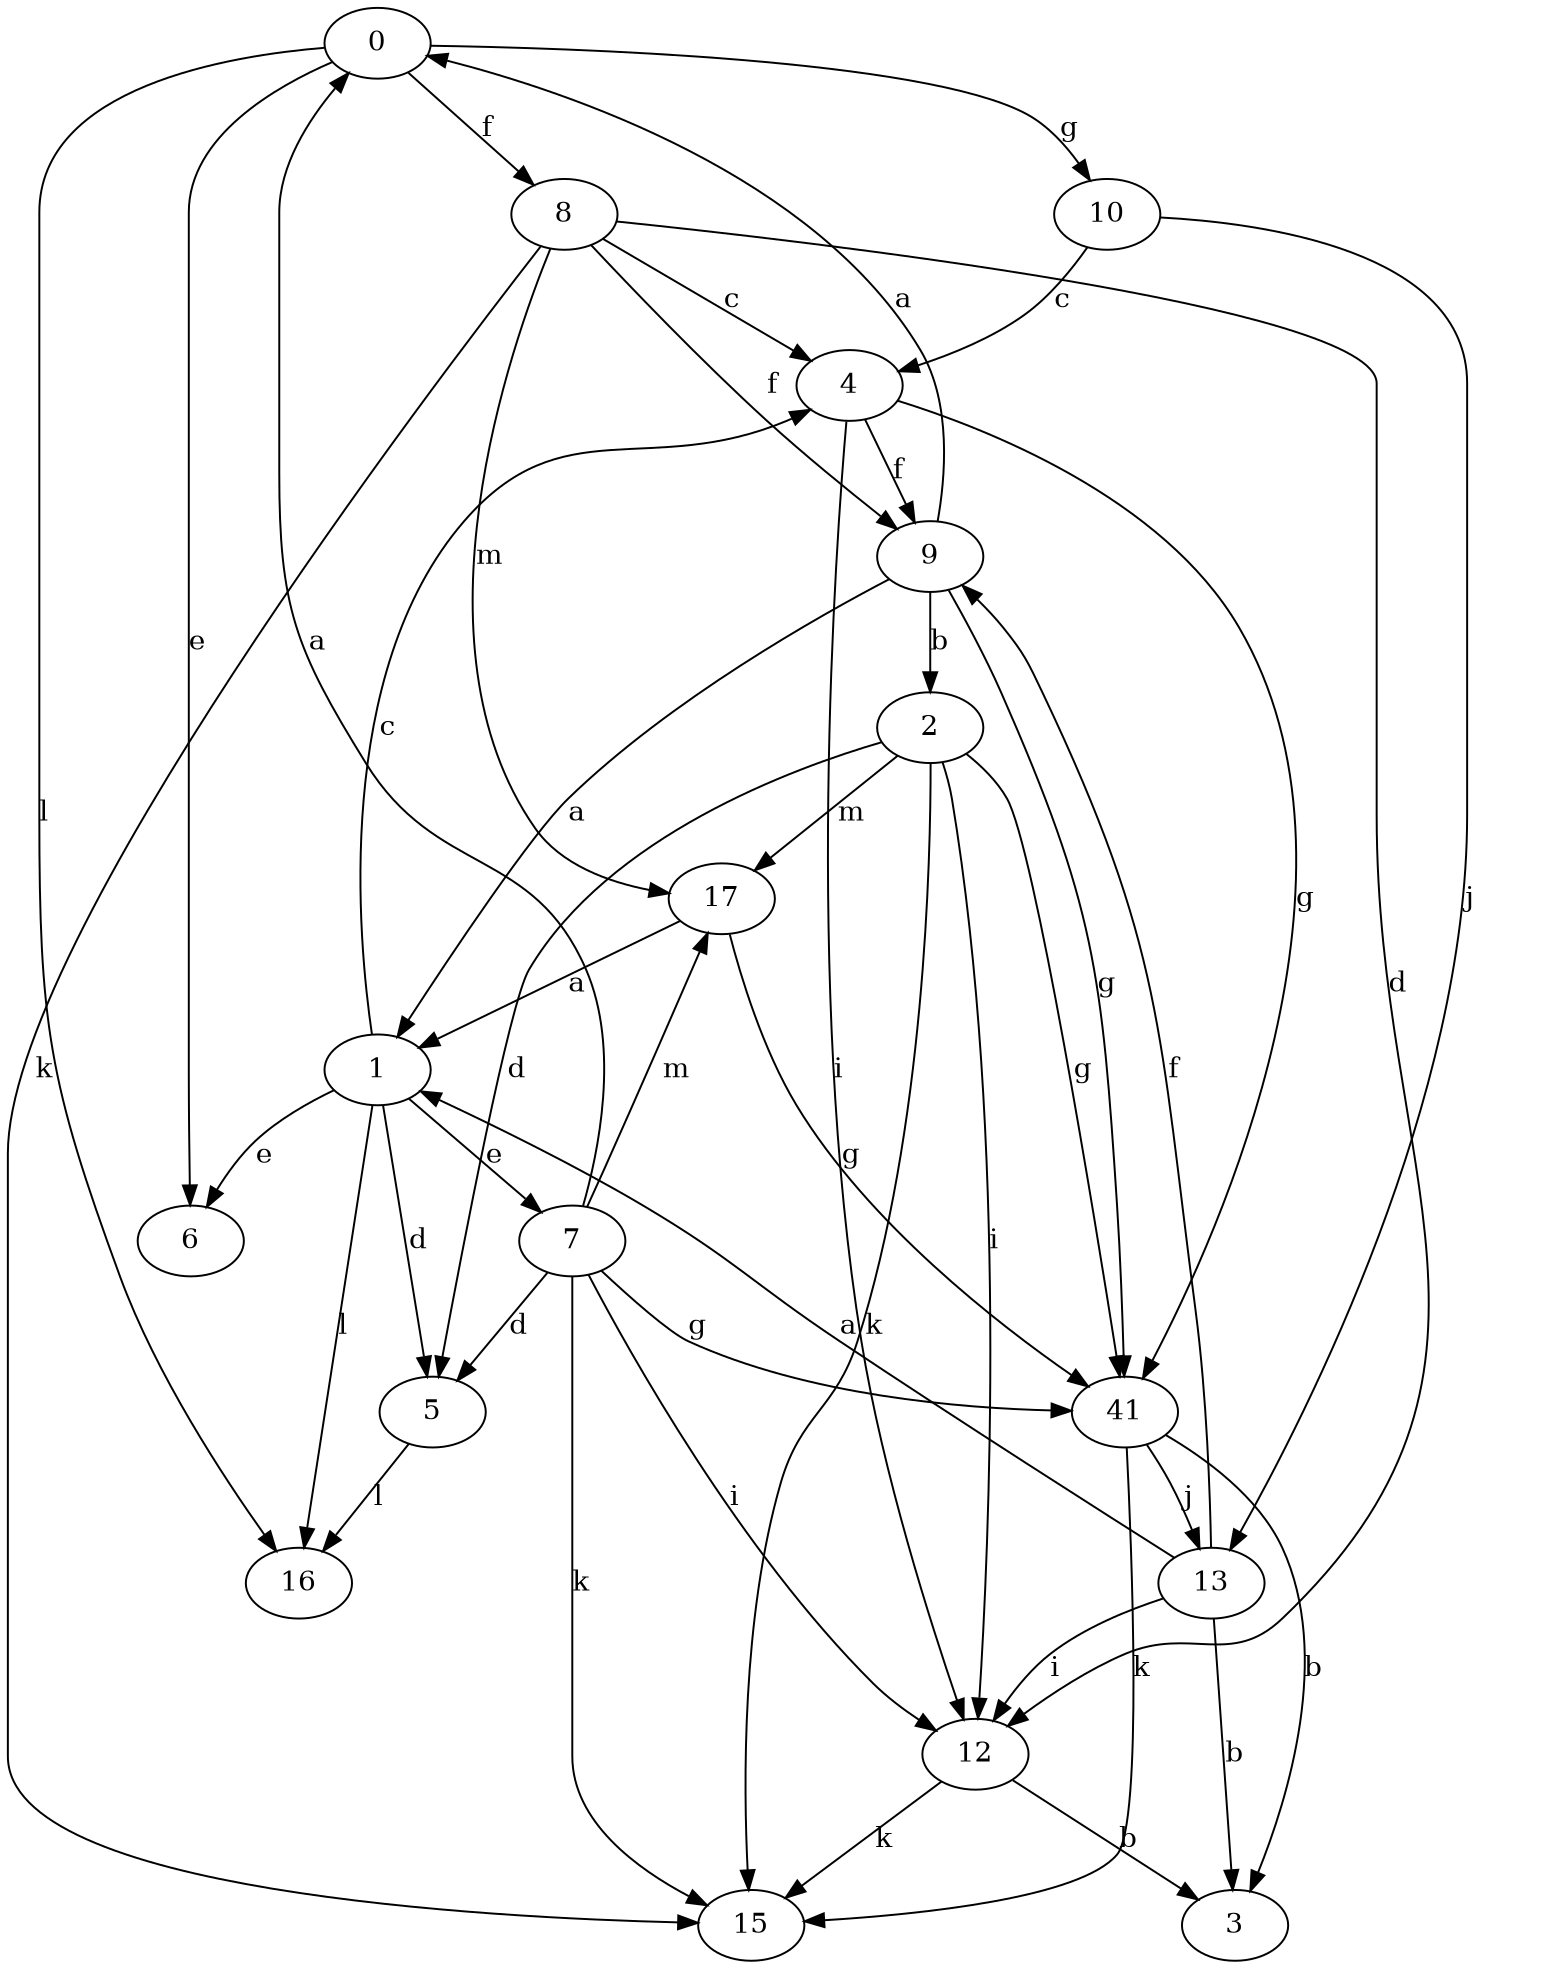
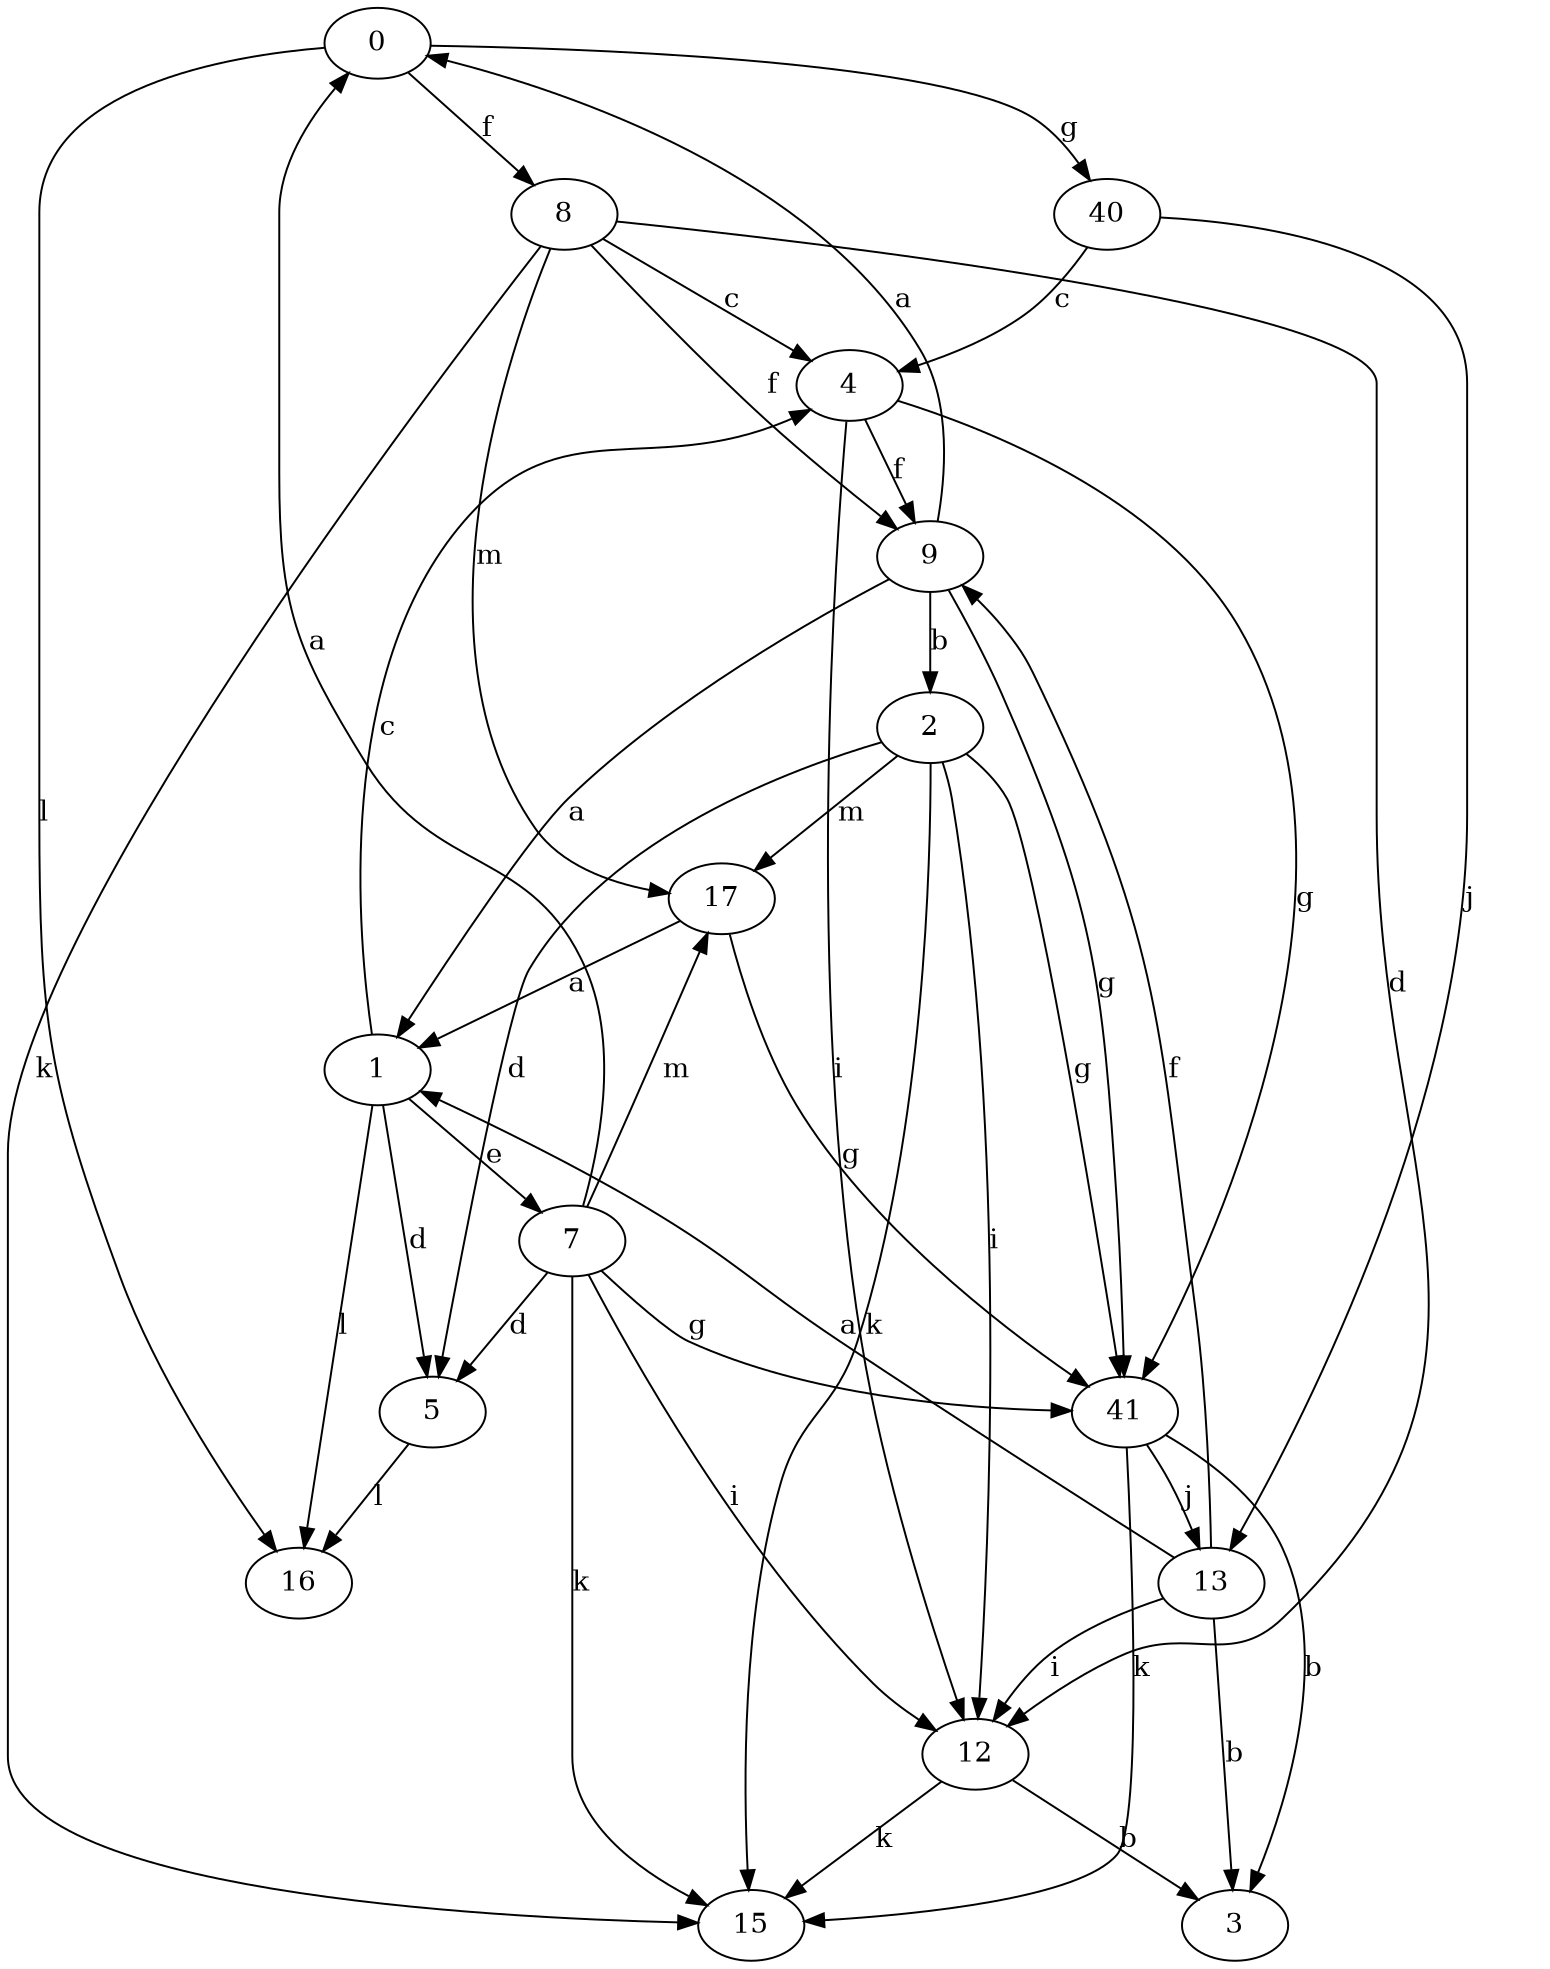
node "10": label "10" -> "40"
node "6": removed
